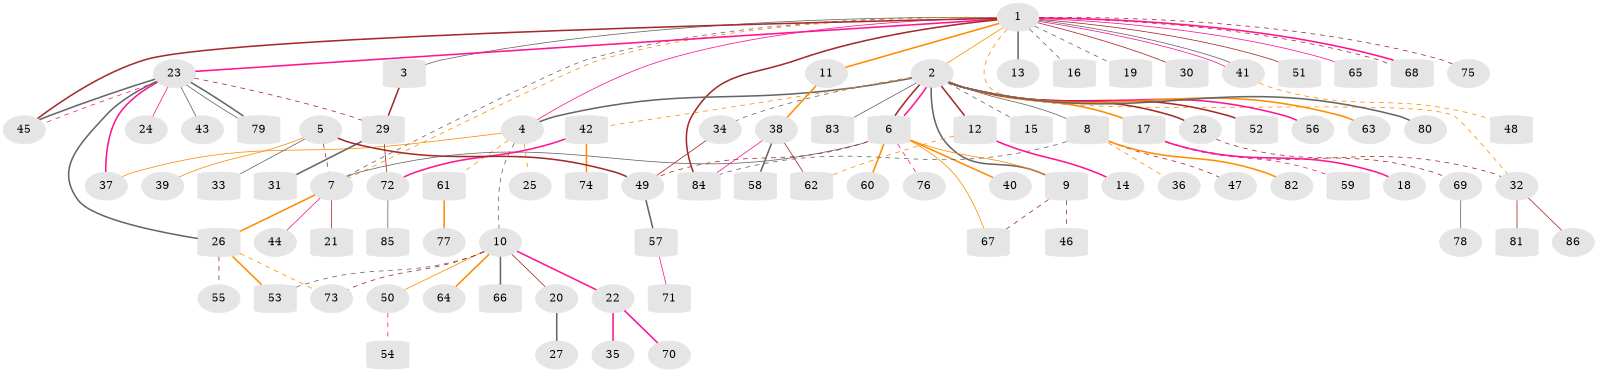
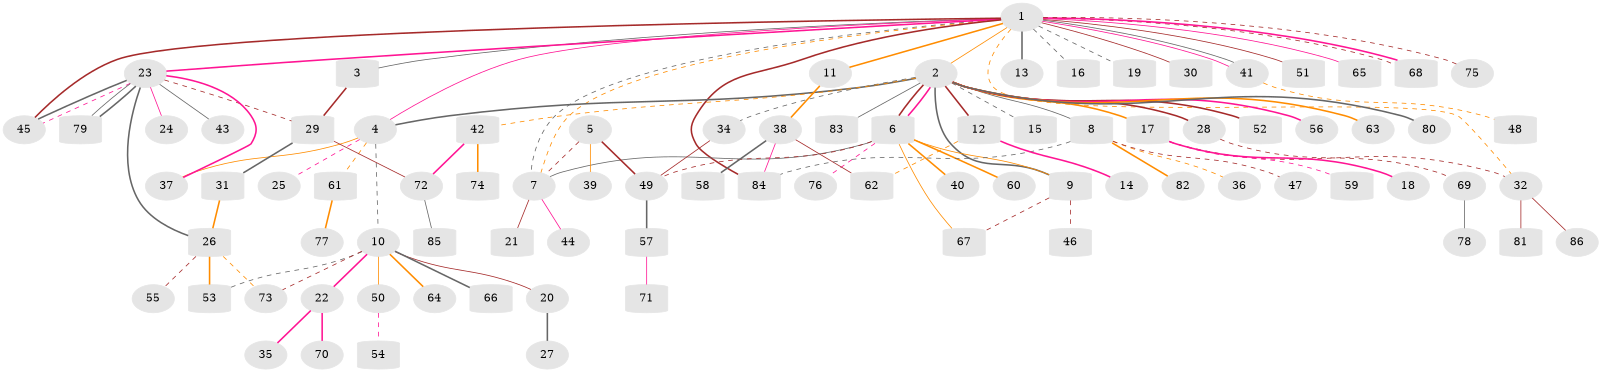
edge "4" -- "25": color darkorange -> deeppink
node "33": removed
edge "7" -- "26": now "31" -- "26"
